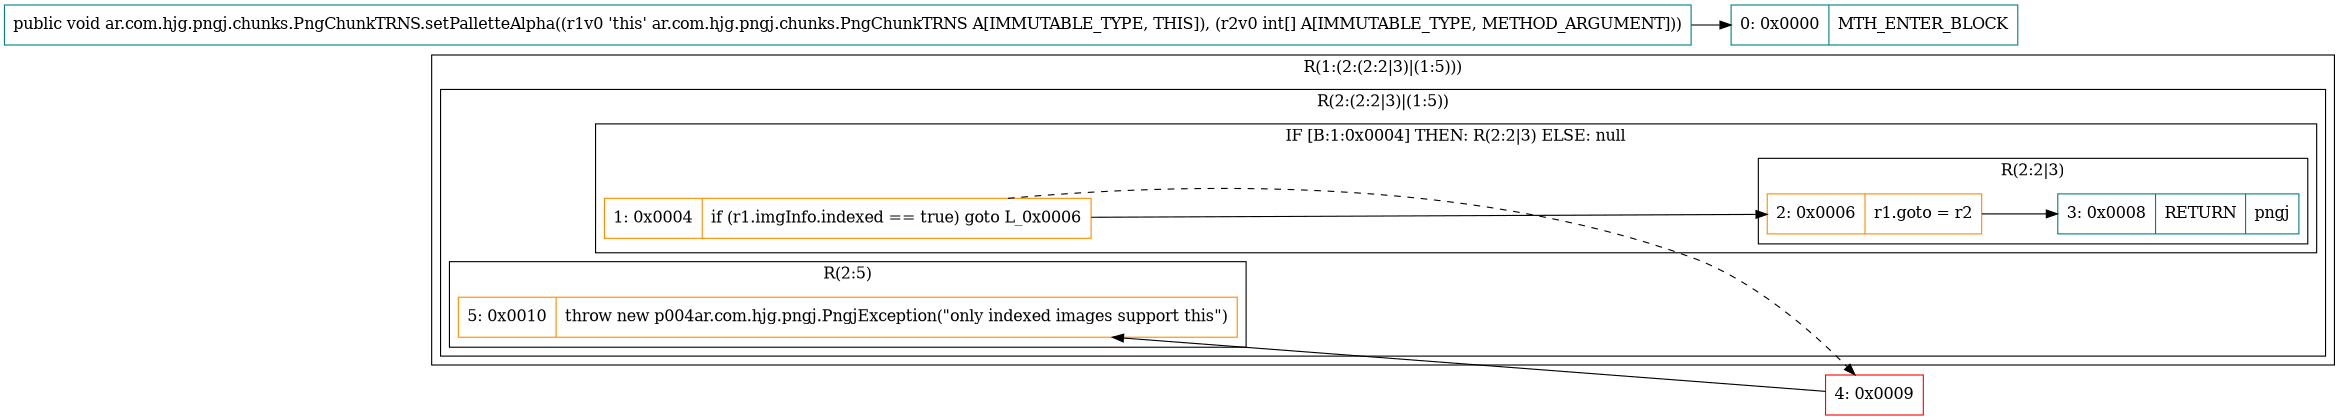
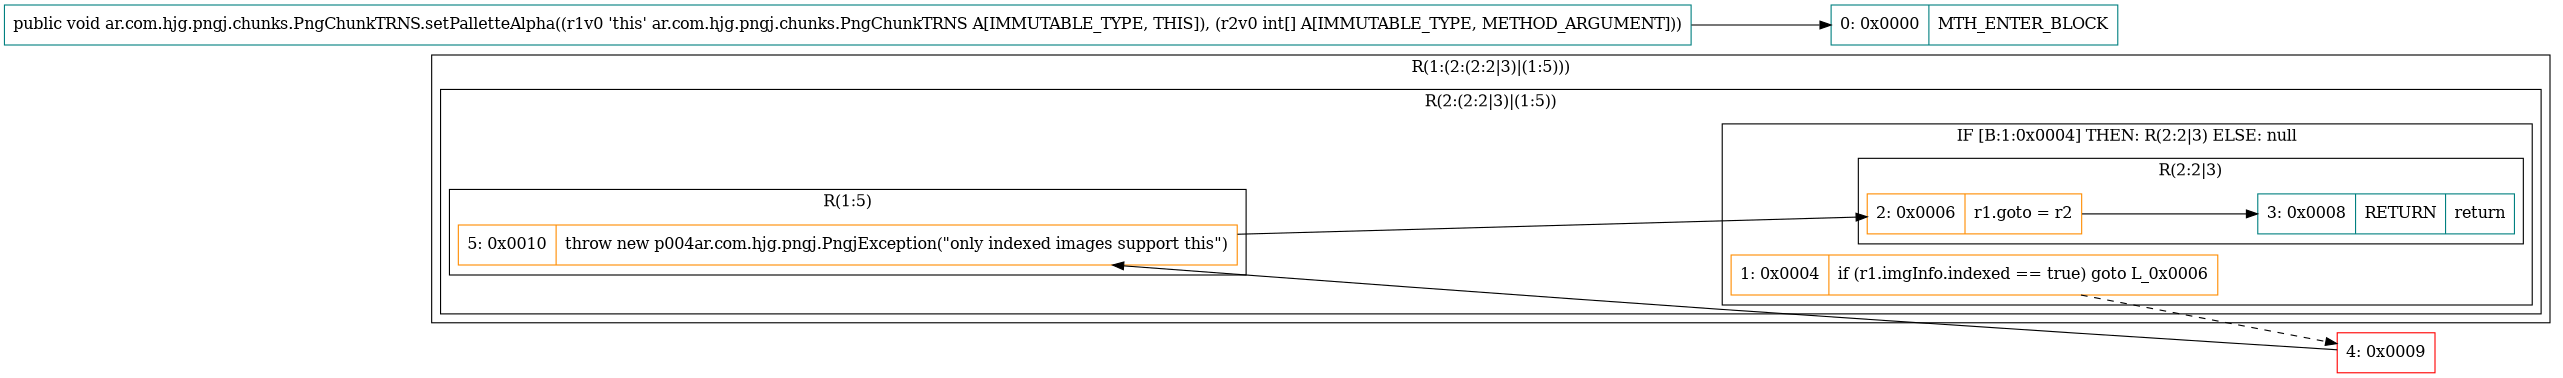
node "3: 0x0008": text "pngj" -> "return"
edge "1: 0x0004" -> "2: 0x0006": now "5: 0x0010" -> "2: 0x0006"
cluster "R(2:5)": label "R(2:5)" -> "R(1:5)"
